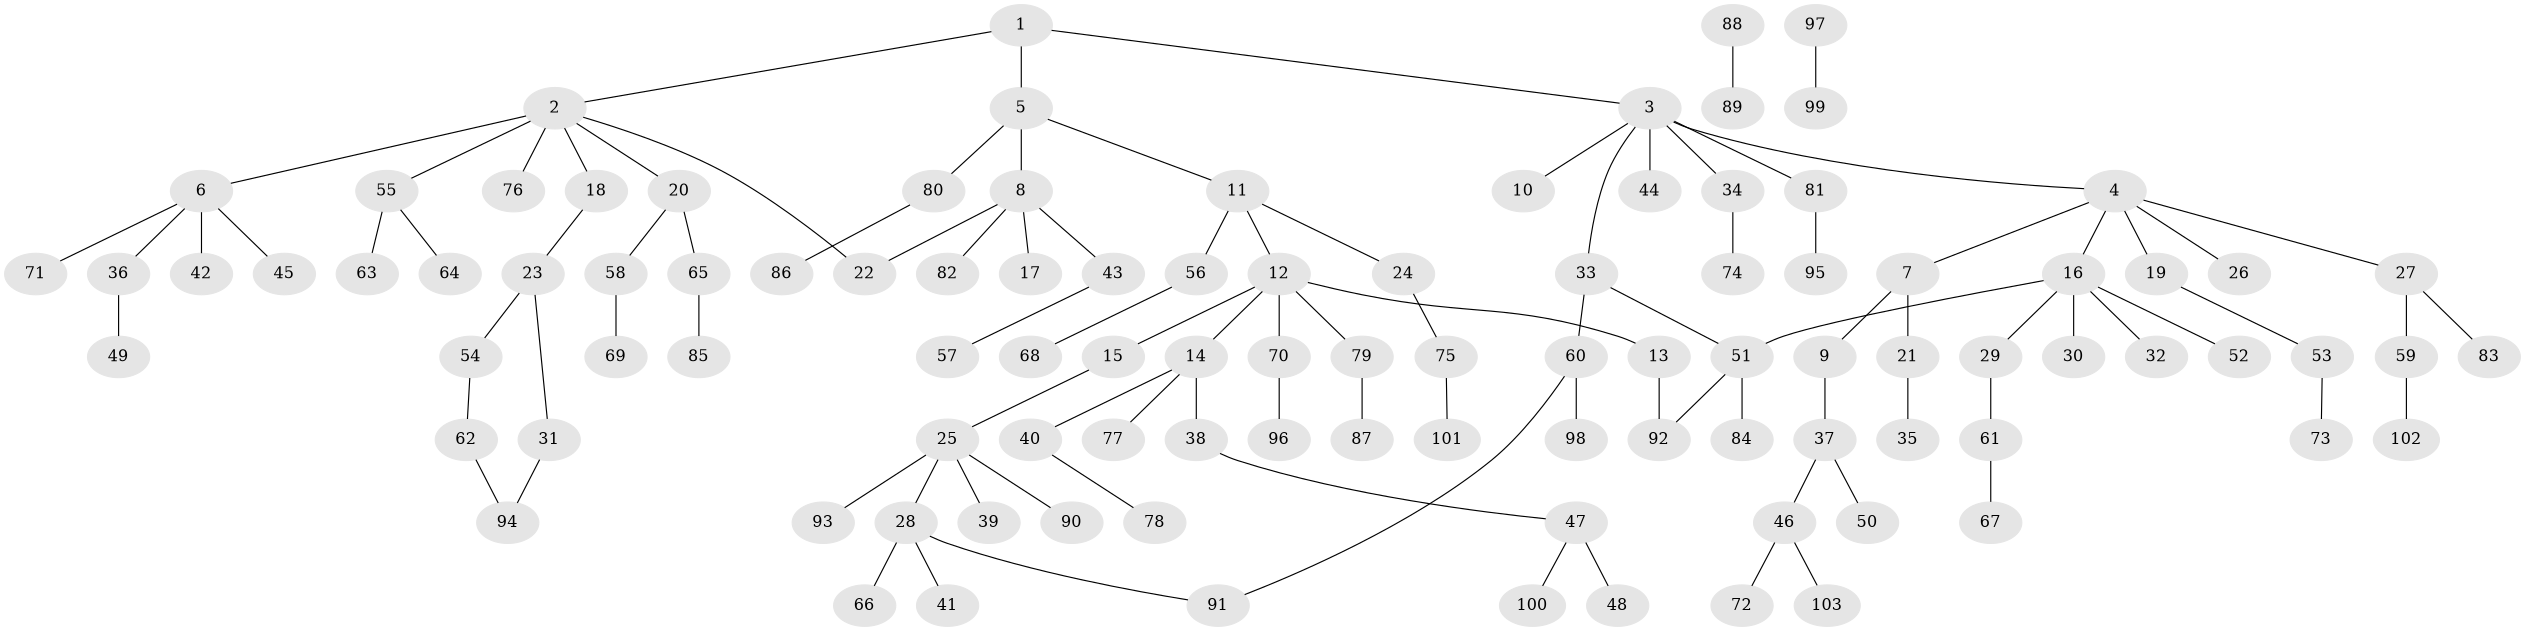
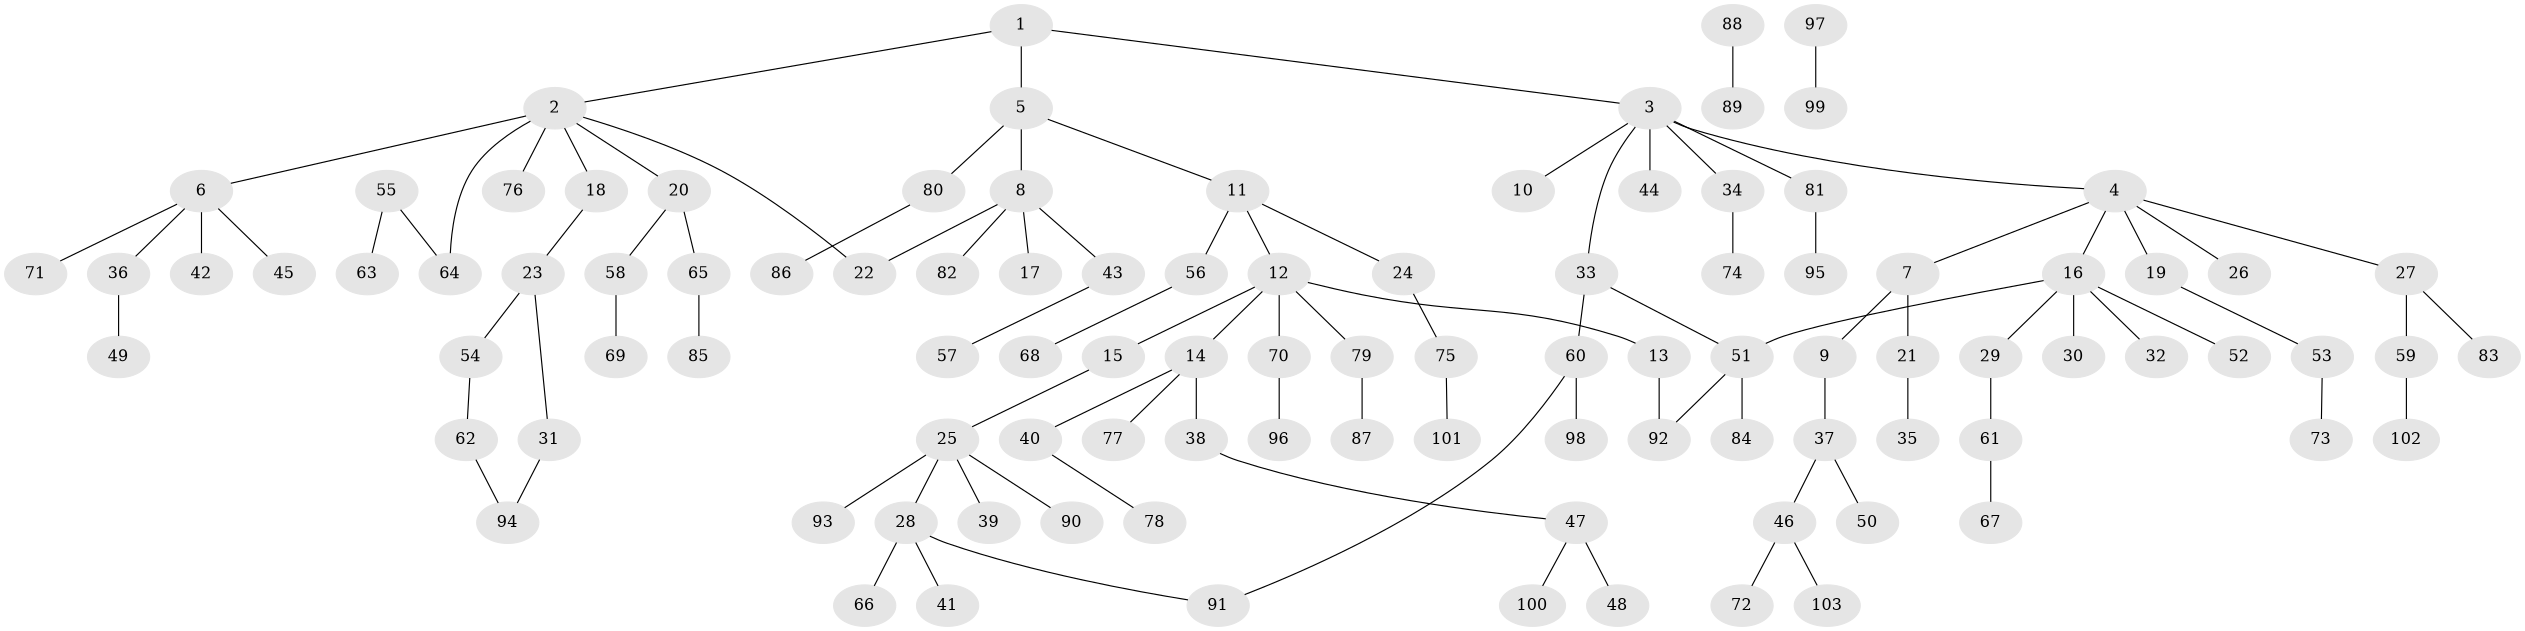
edge "2" -- "55": now "2" -- "64"
